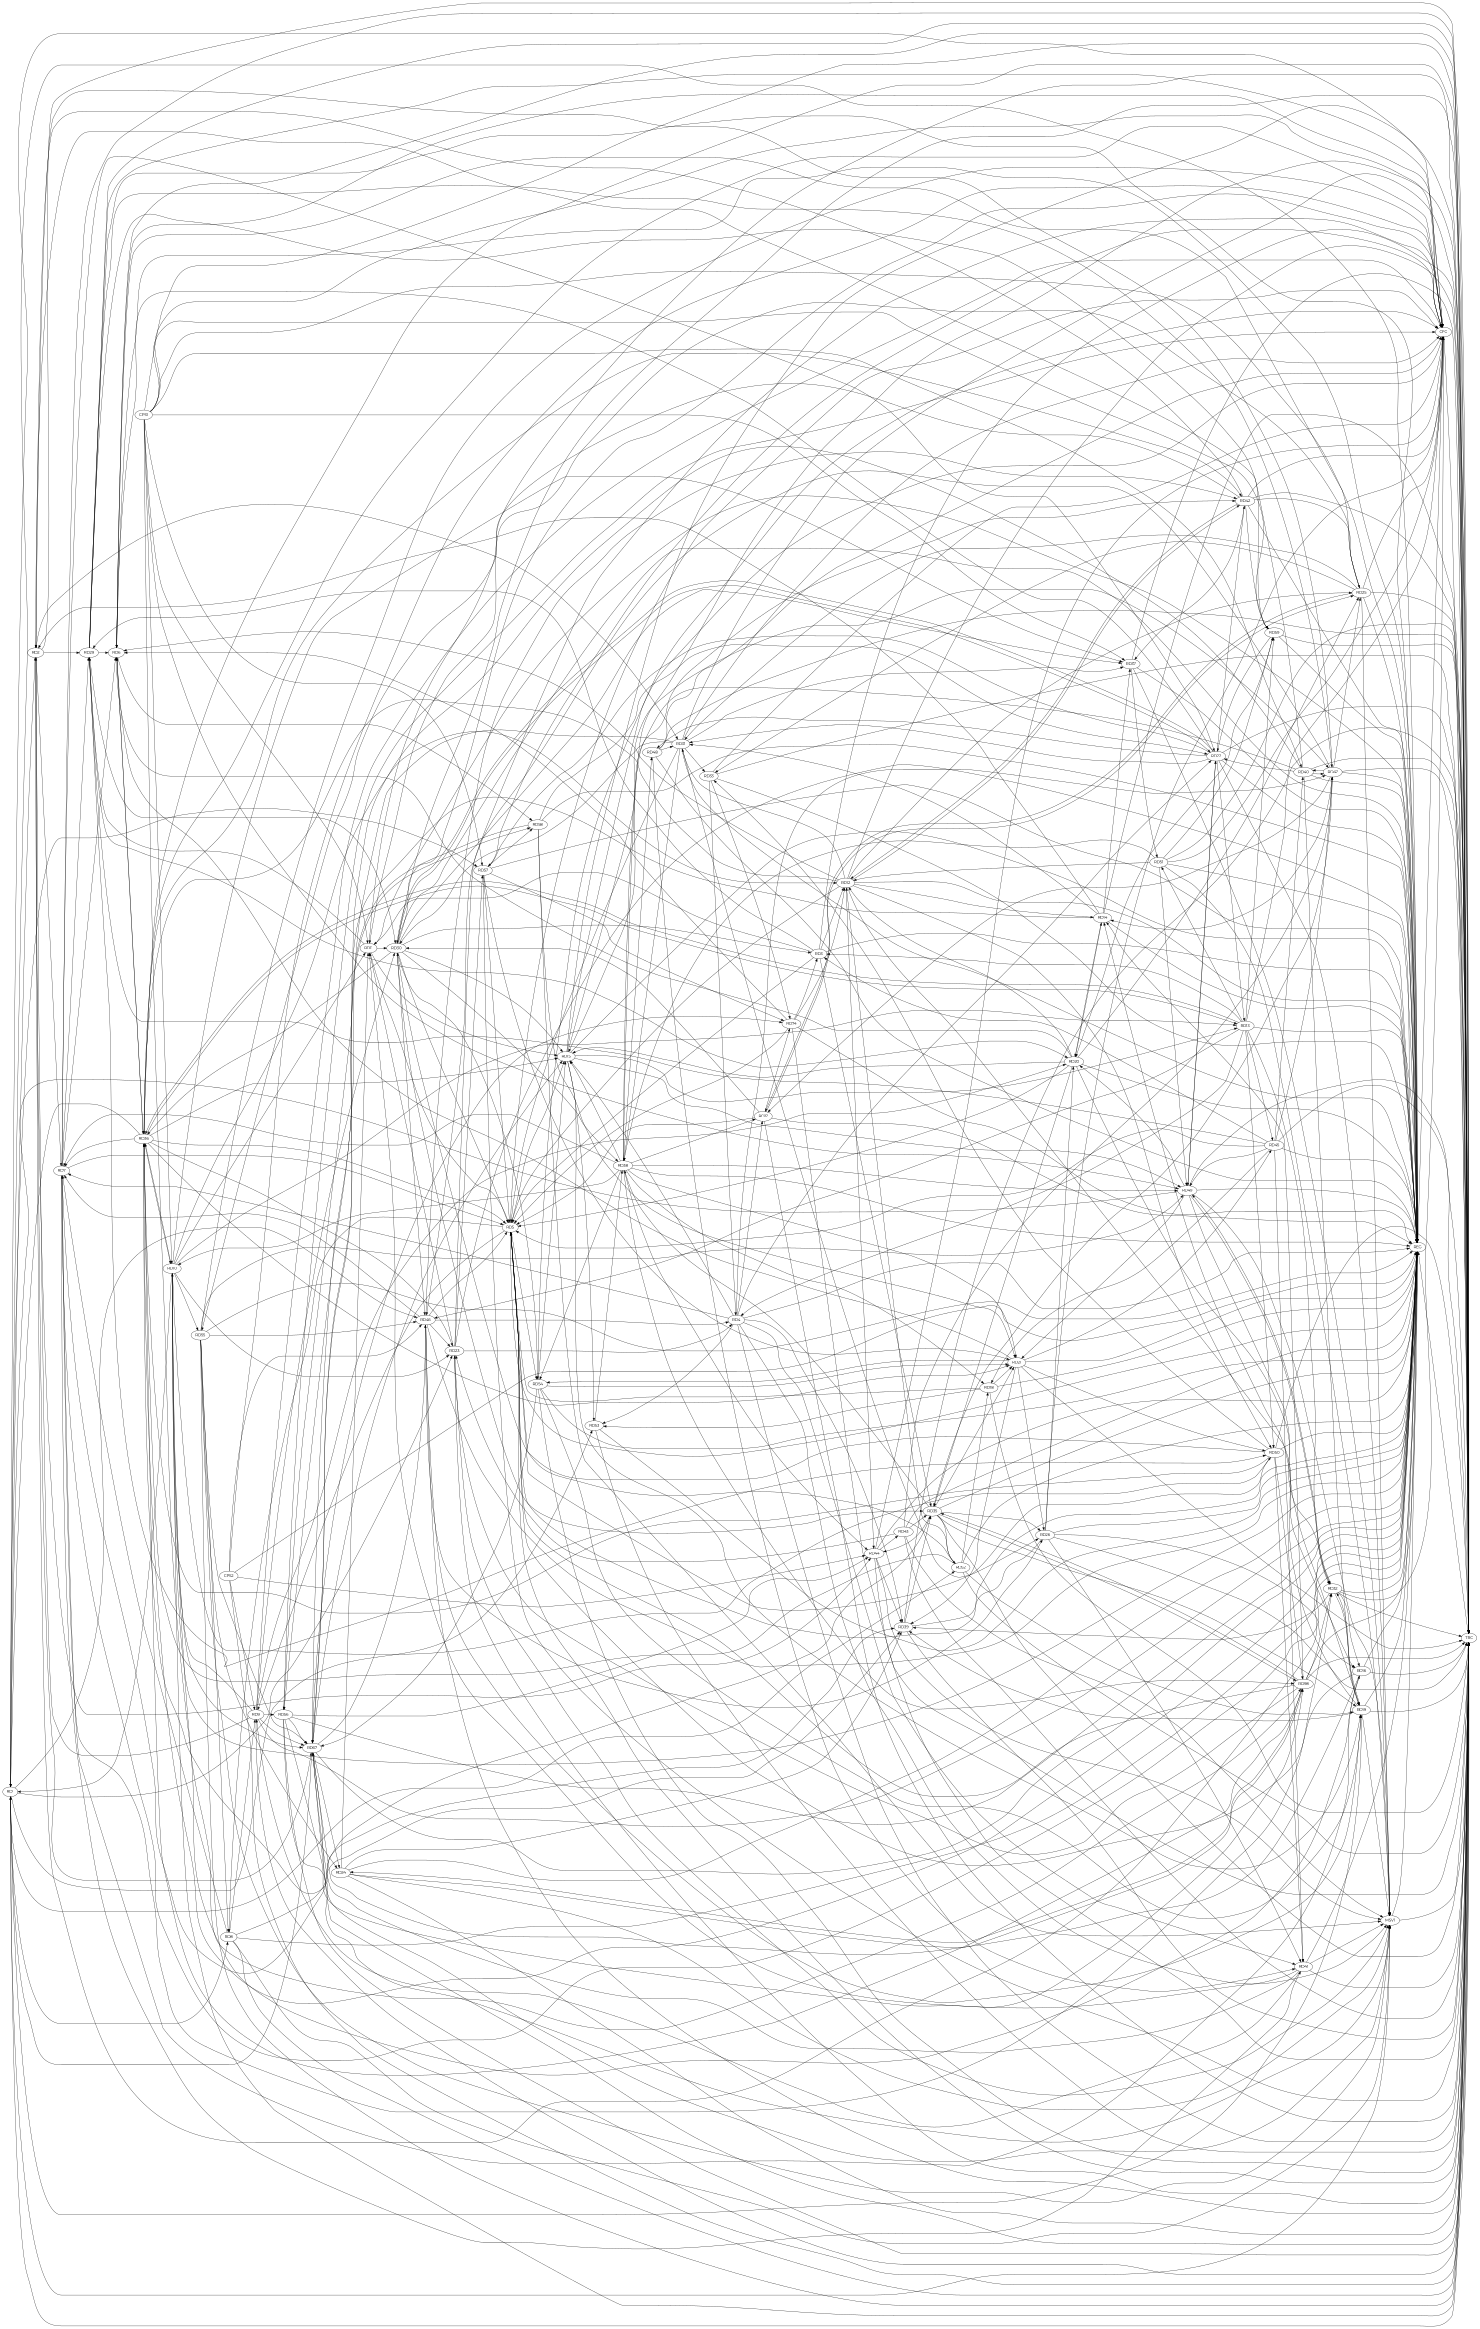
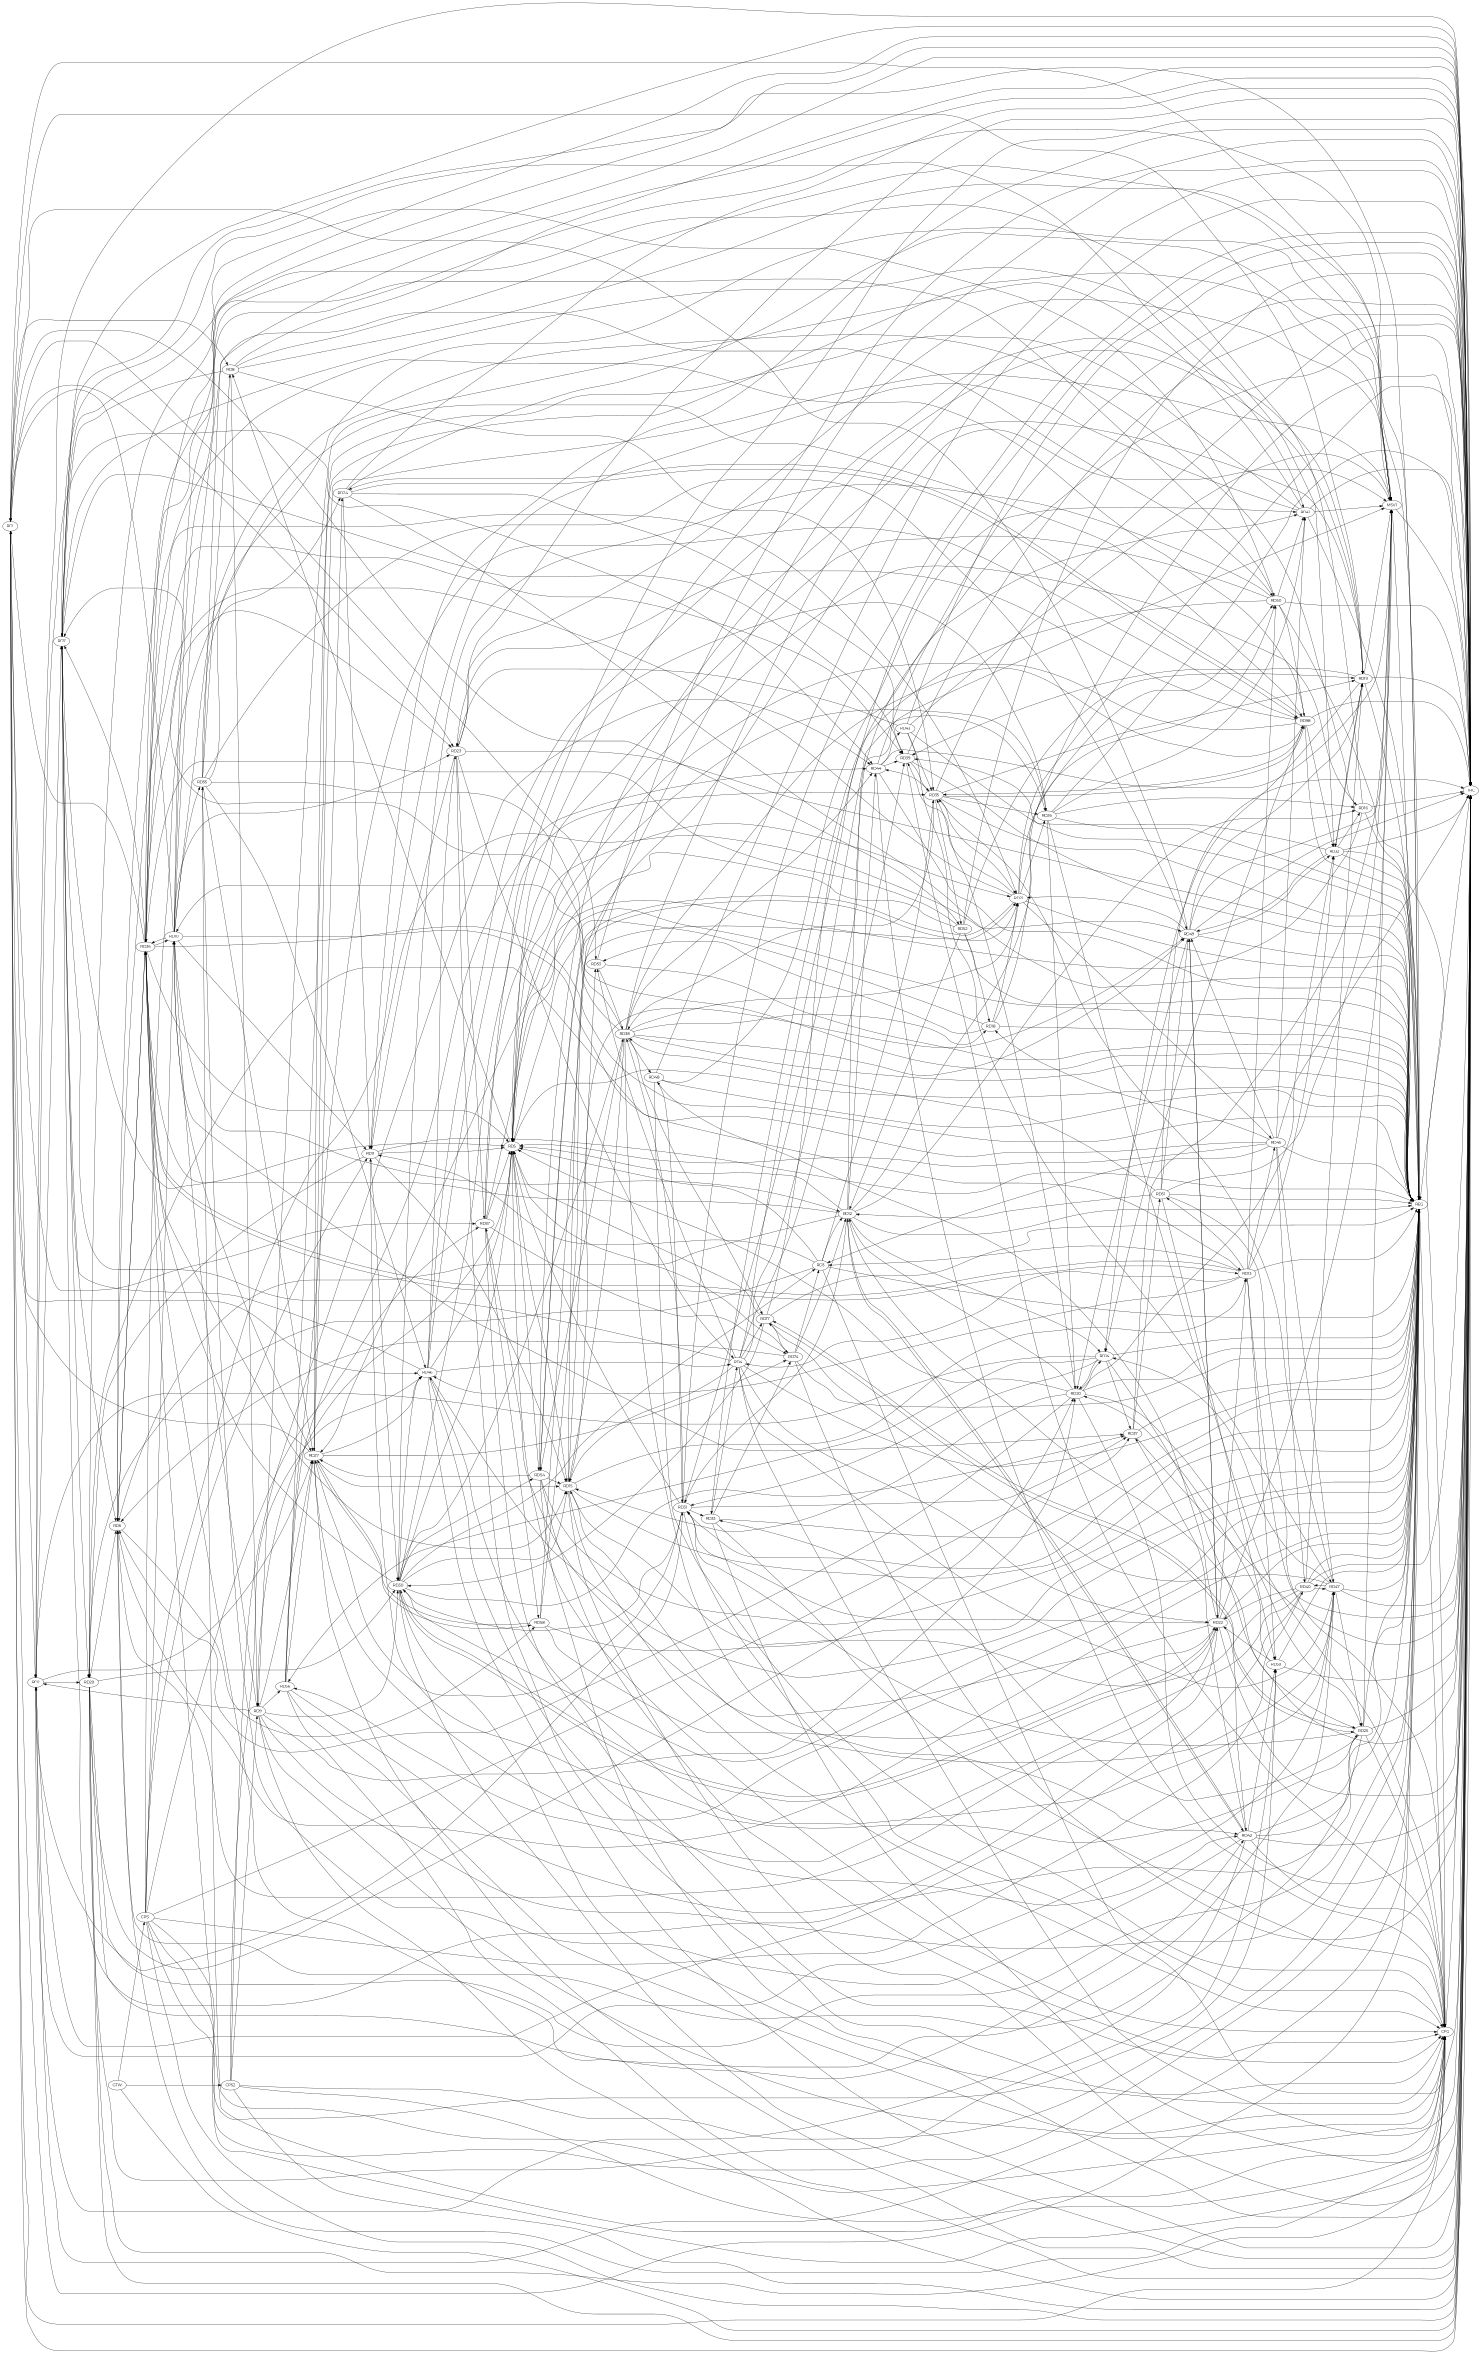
node "RD67": label "RD67" -> "RD27"
edge "RD20" -> "TRC": added
node "GTW": added
